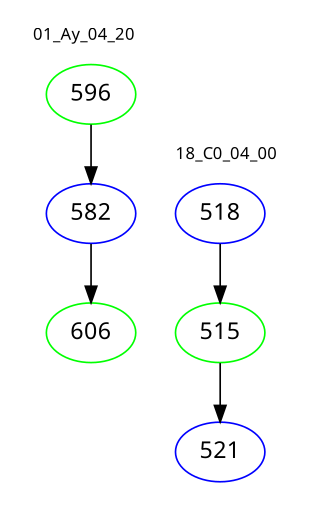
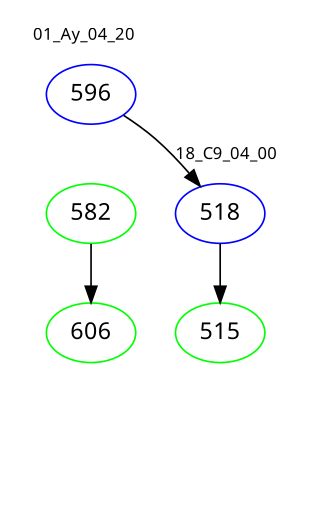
node "596": color green -> blue
edge "596" -> "582": now "596" -> "518"
cluster "18_C0_04_00": label "18_C0_04_00" -> "18_C9_04_00"
node "582": color blue -> green
node "521": removed
